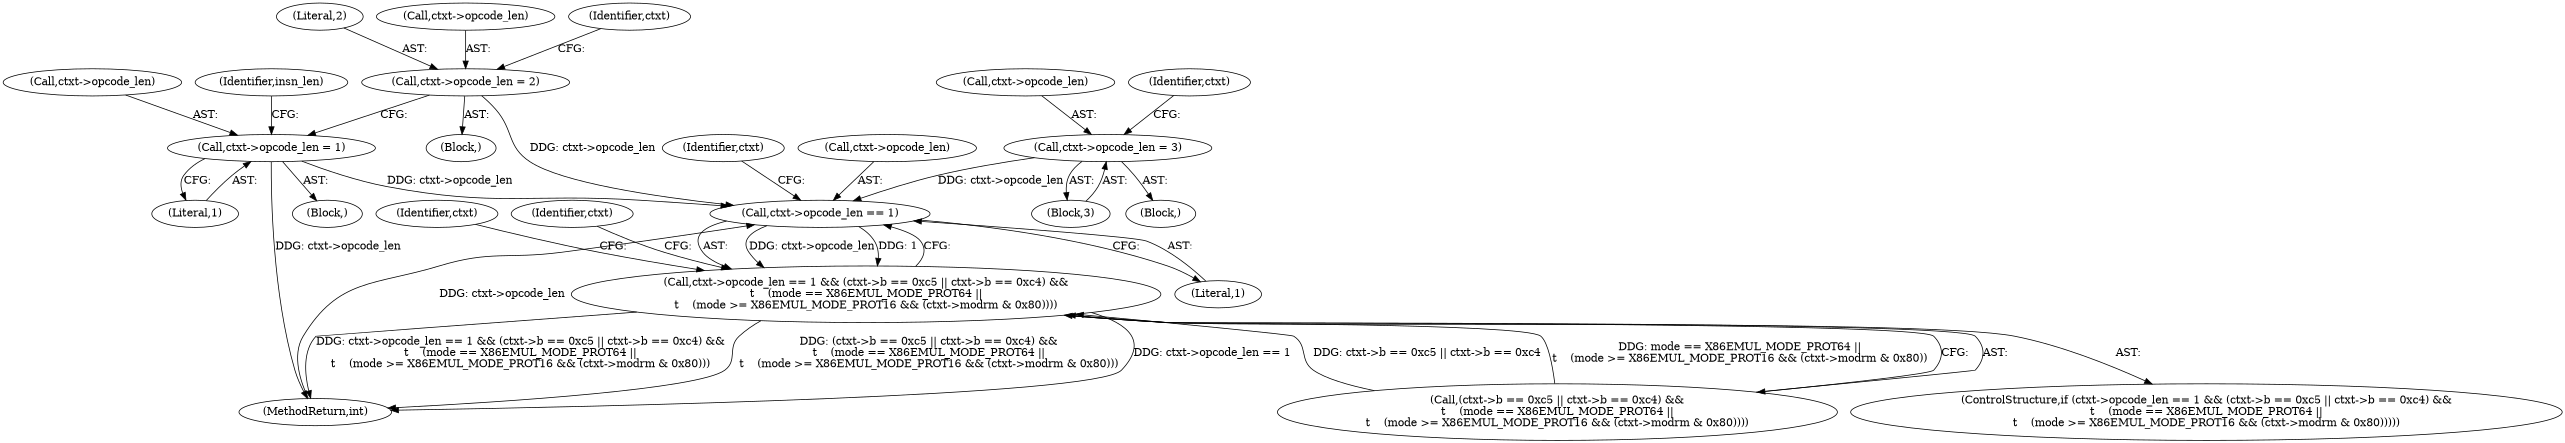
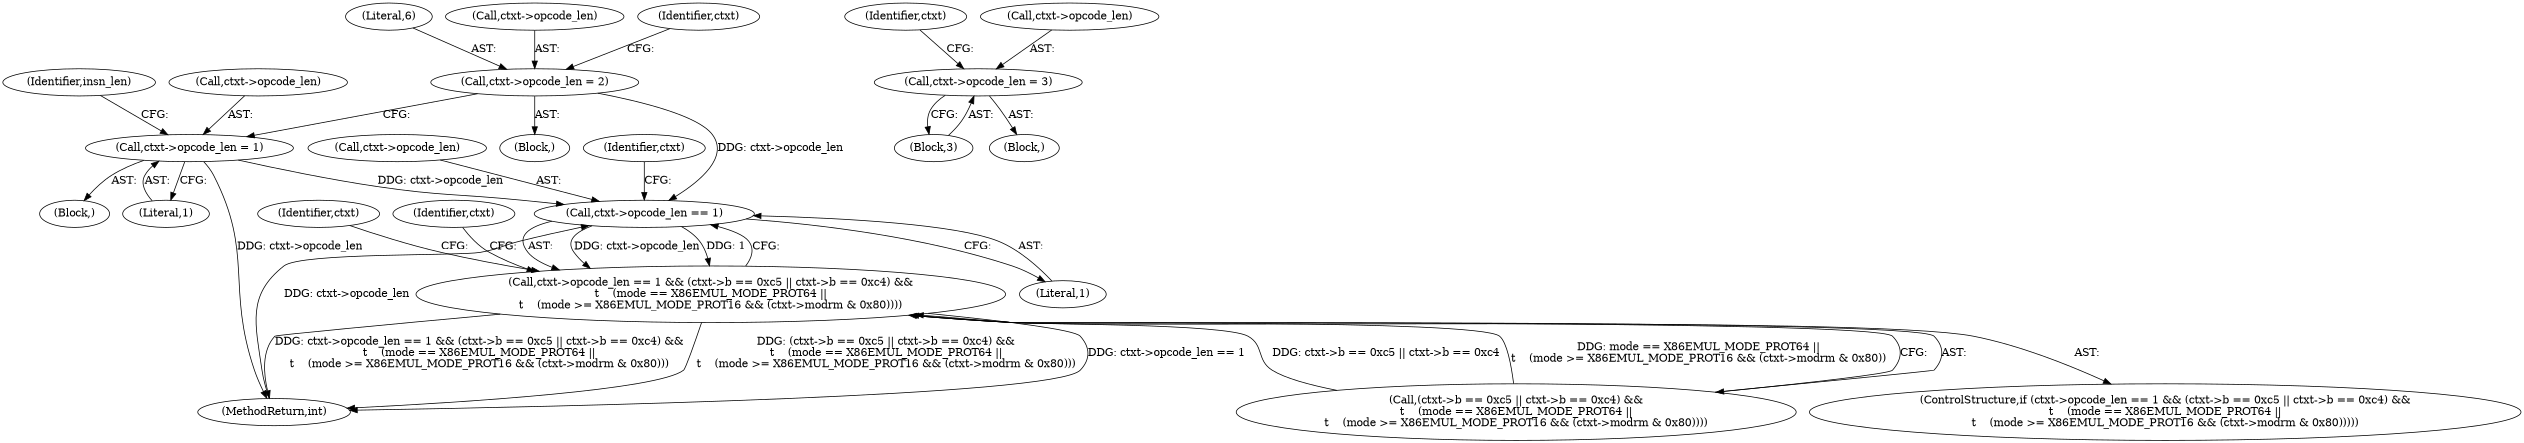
node "(Literal,2)": label "(Literal,2)" -> "(Literal,6)"
edge "(Call,ctxt->opcode_len = 3)" -> "(Call,ctxt->opcode_len == 1)": removed, label "DDG: ctxt->opcode_len"
edge "(Call,ctxt->opcode_len = 3)" -> "(Block,3)": label "AST: " -> "CFG: "
